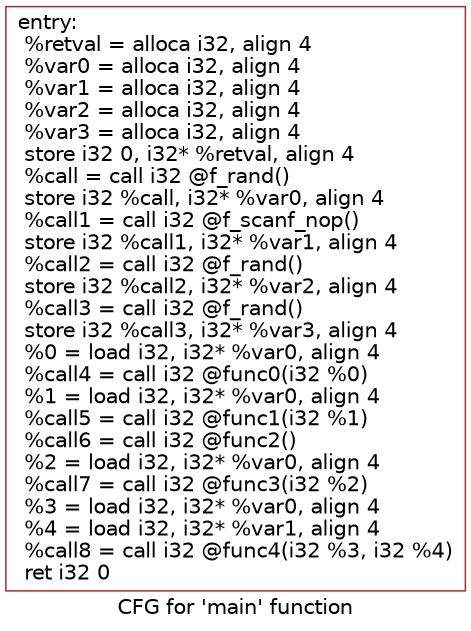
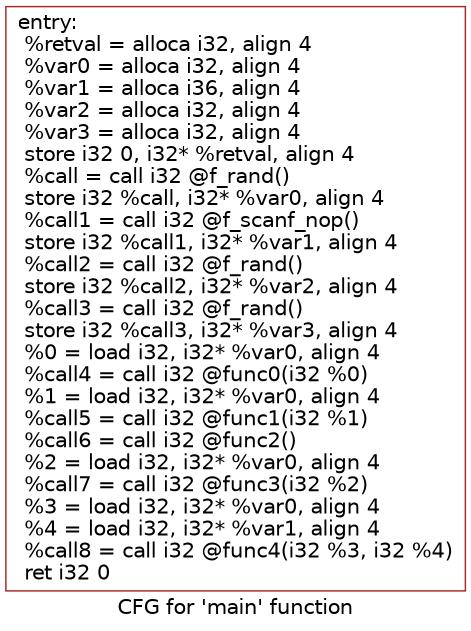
node "entry:": text "%var1 = alloca i32, align 4" -> "%var1 = alloca i36, align 4"
